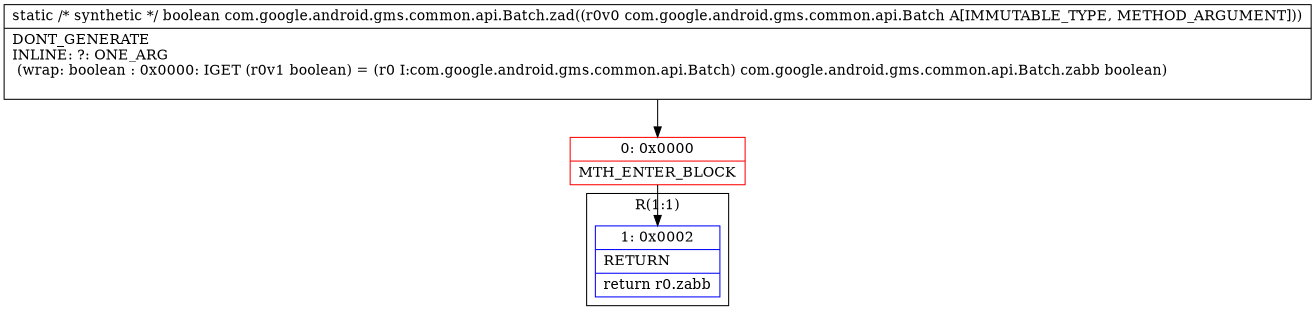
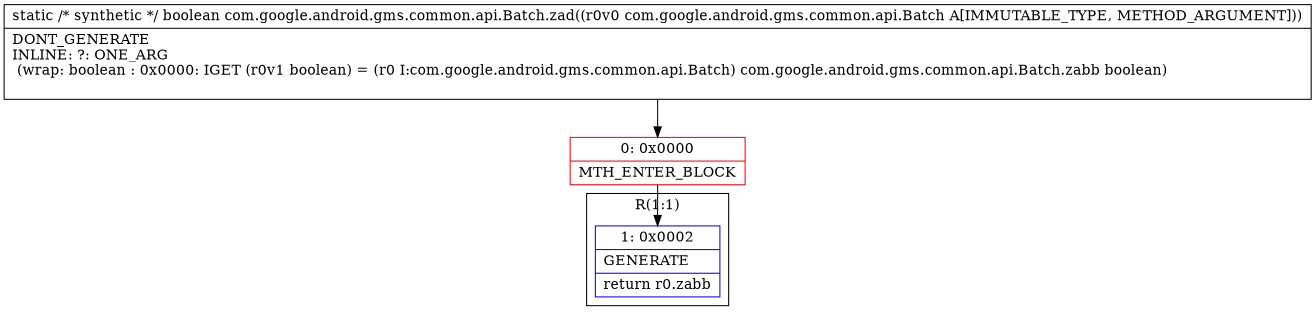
node "1: 0x0002": text "RETURN" -> "GENERATE"
